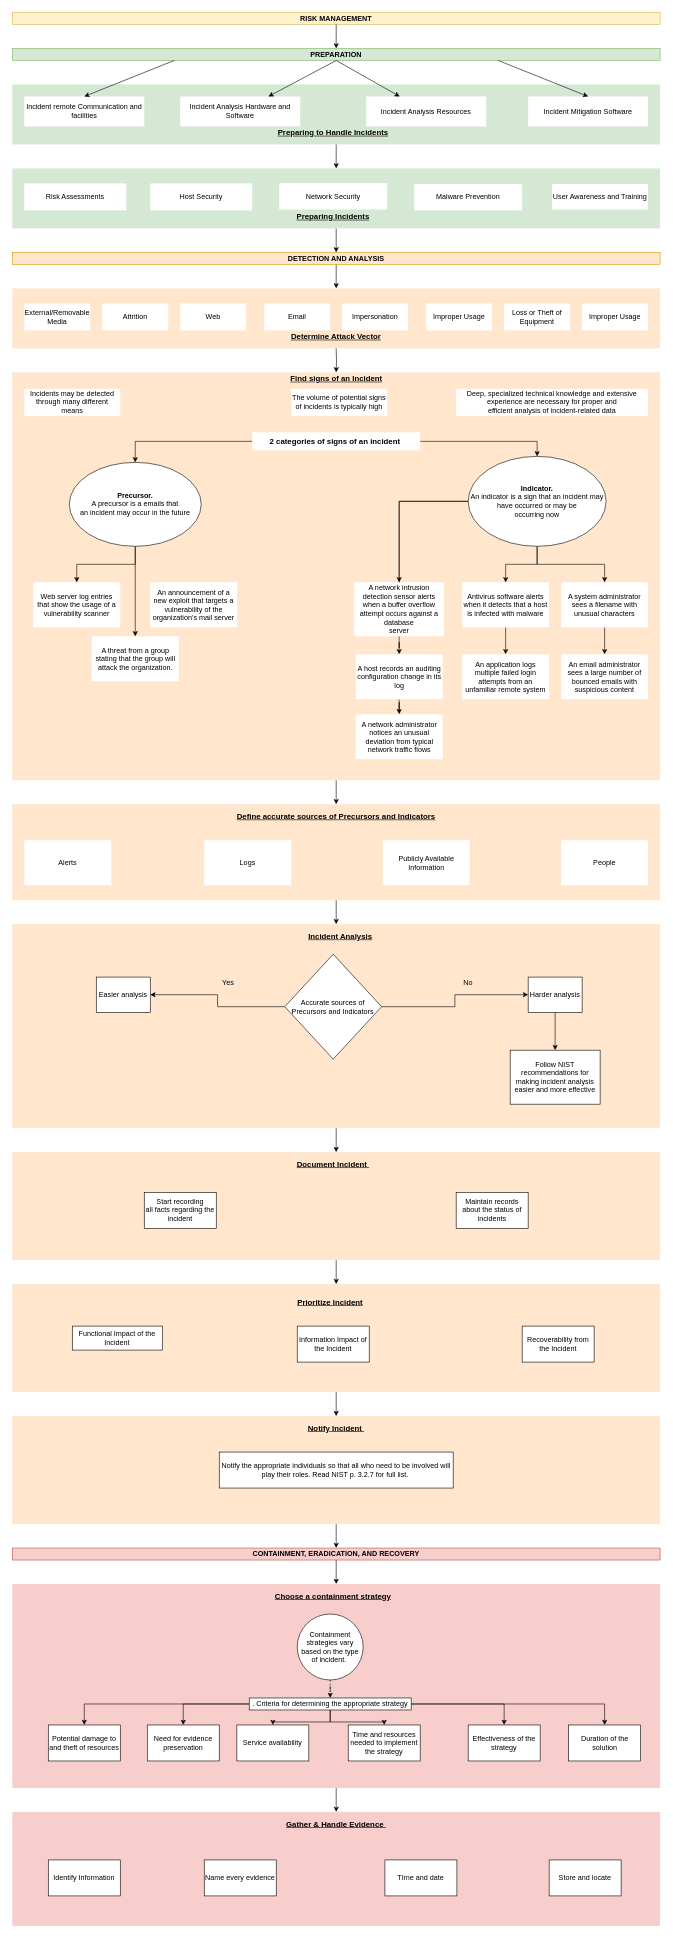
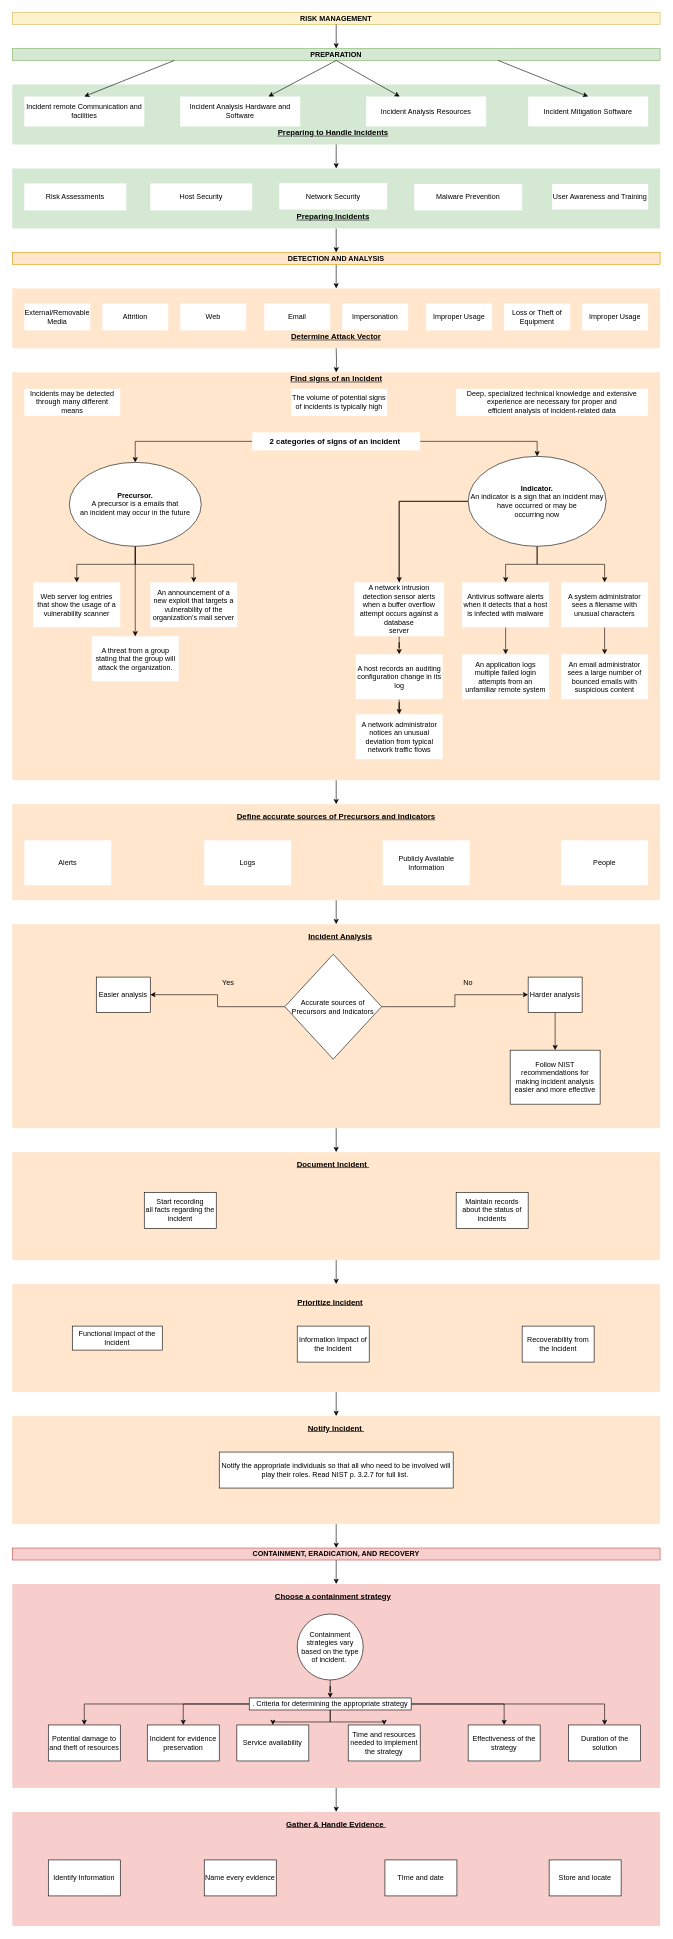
edge "Precursor. A precursor is a emails that an incident may occur in the future" -> "An announcement of a new exploit that targets a vulnerability of the organization’s mail server": added
edge "Containment strategies vary based on the type of incident." -> ". Criteria for determining the appropriate strategy": style dashed -> solid
node "Need for evidence preservation": label "Need for evidence preservation" -> "Incident for evidence preservation"
